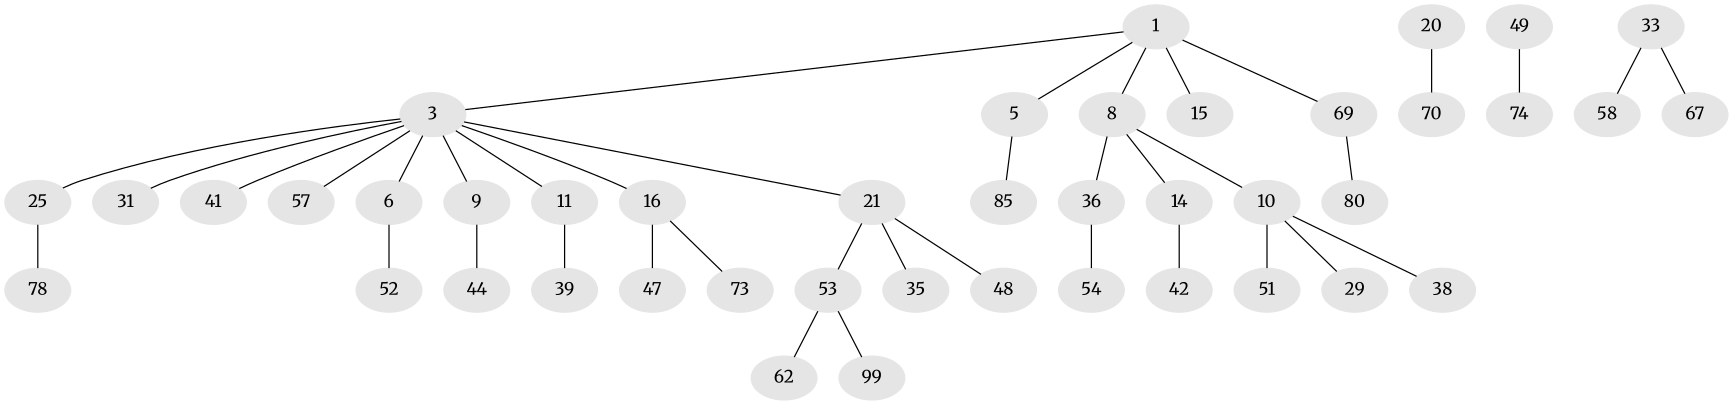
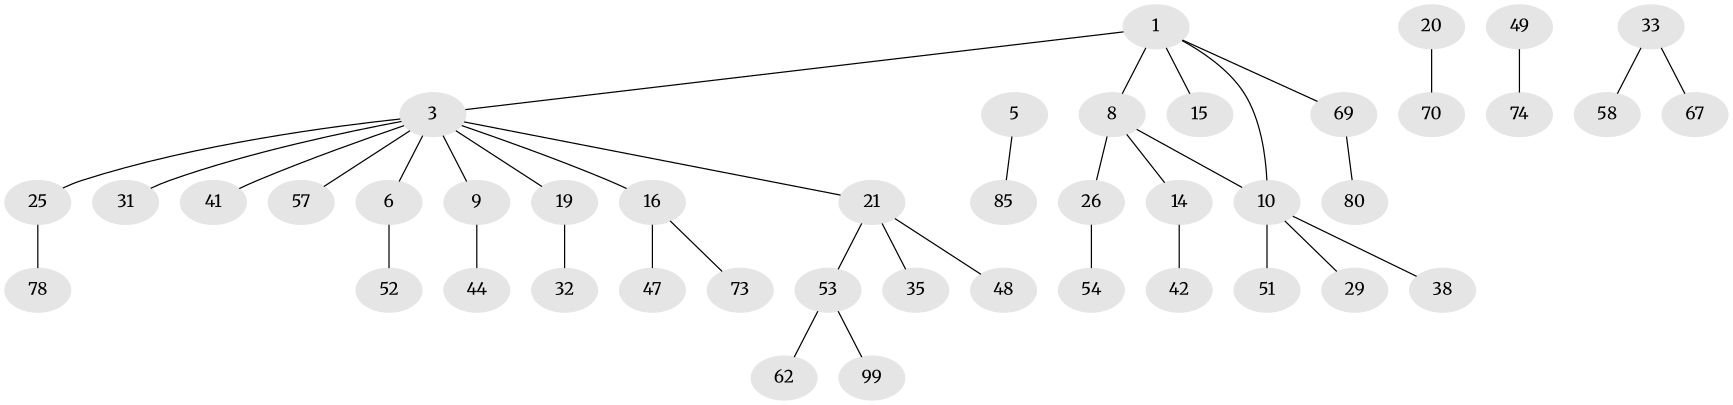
edge "1" -- "5": now "1" -- "10"
node "11": label "11" -> "19"
node "36": label "36" -> "26"
node "39": label "39" -> "32"
